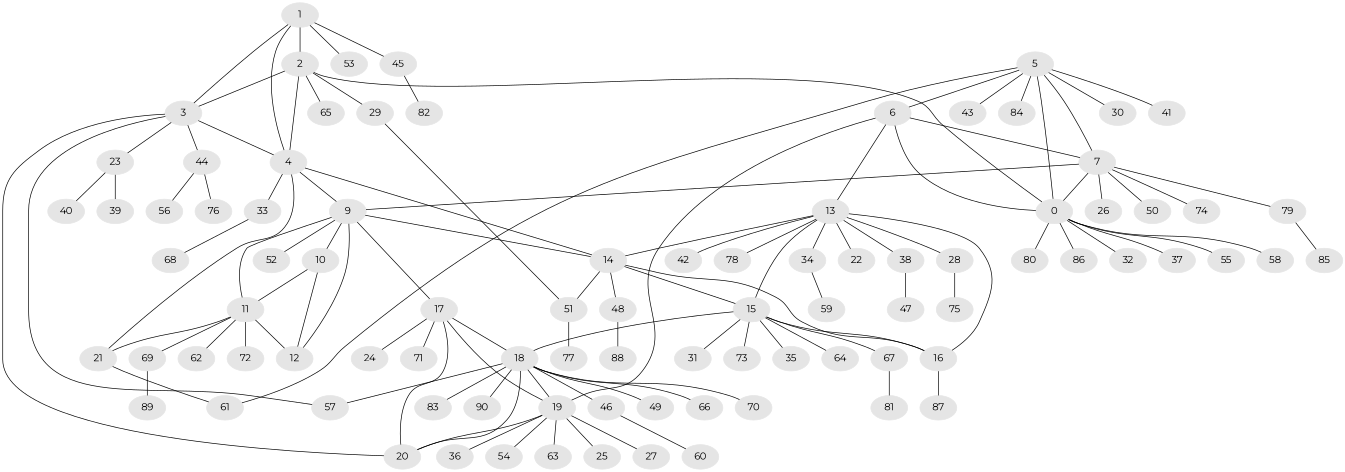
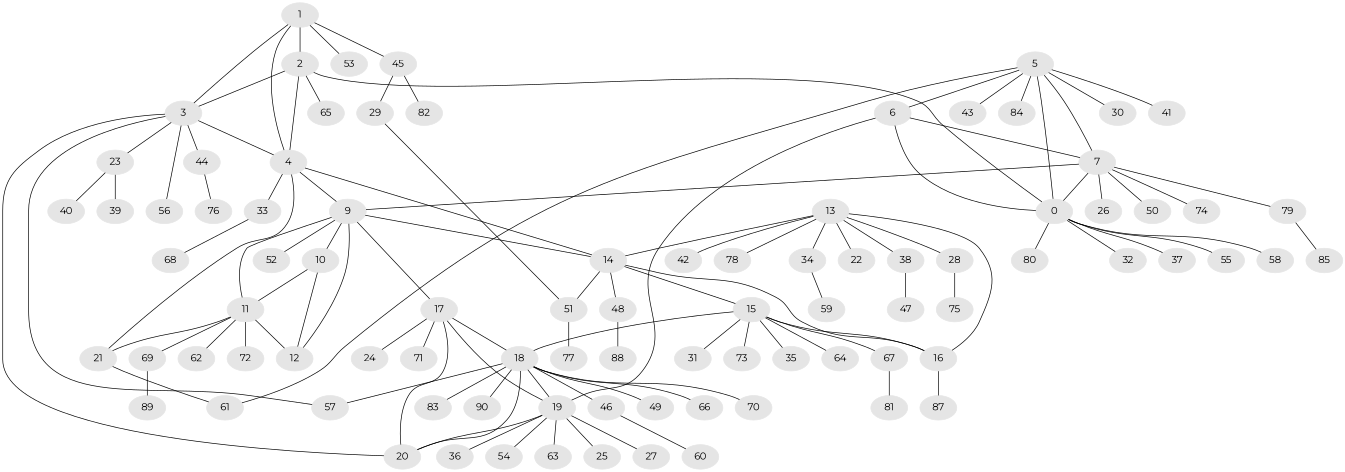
edge "2" -- "29": now "45" -- "29"
edge "6" -- "13": removed
edge "44" -- "56": now "3" -- "56"
edge "13" -- "15": removed
node "86": removed
